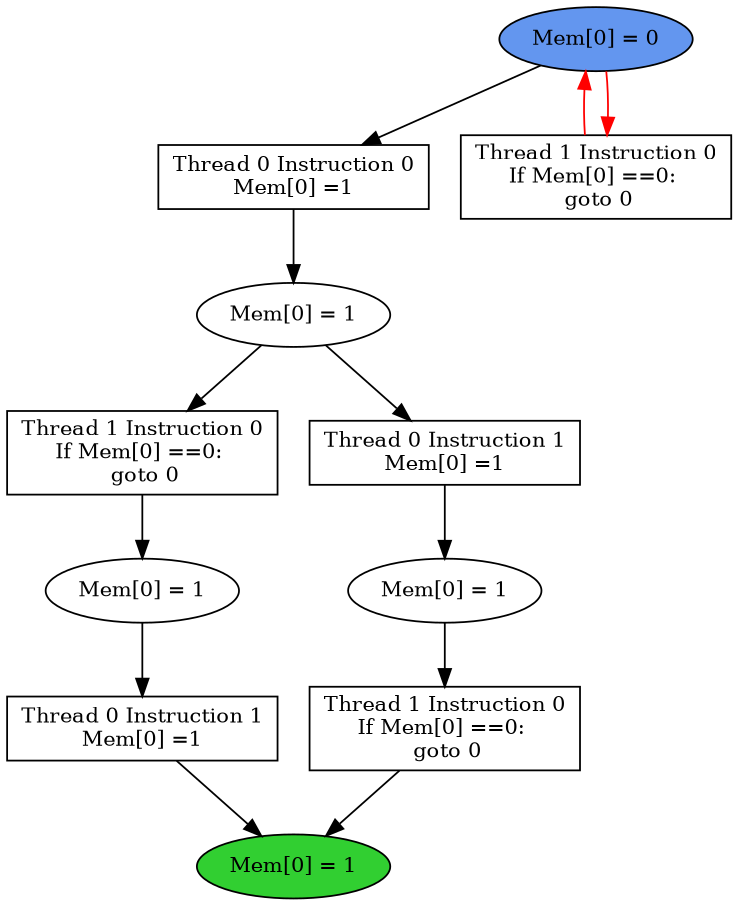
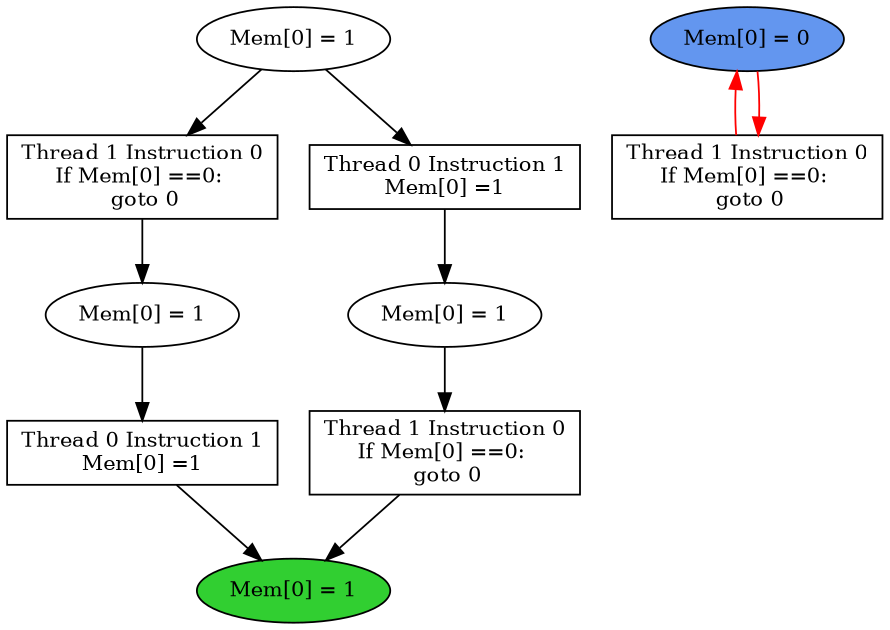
node "Thread 0 Instruction 0 Mem[0] =1": removed
